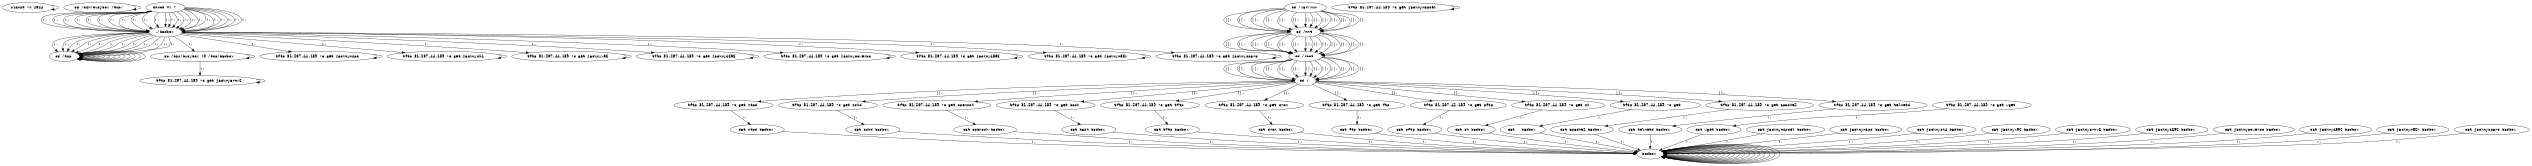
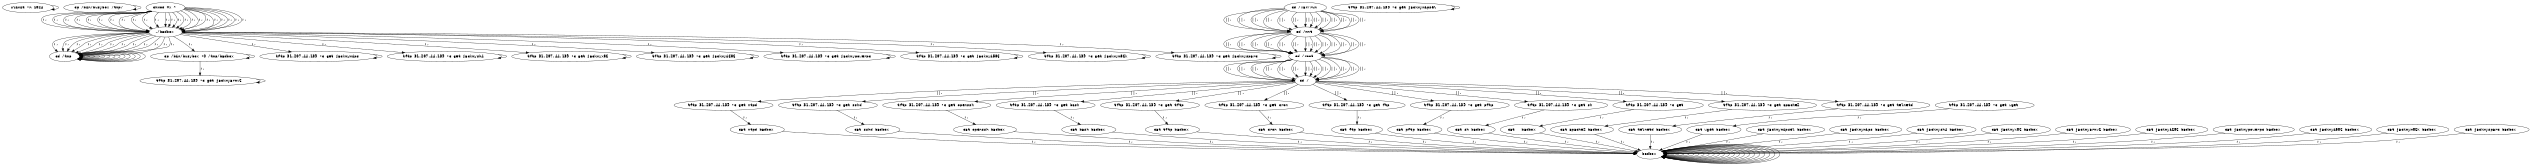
node "tftp 31.207.42.139 -c get pftp": label "tftp 31.207.42.139 -c get pftp" -> "tftp 31.207.44.139 -c get pftp"
